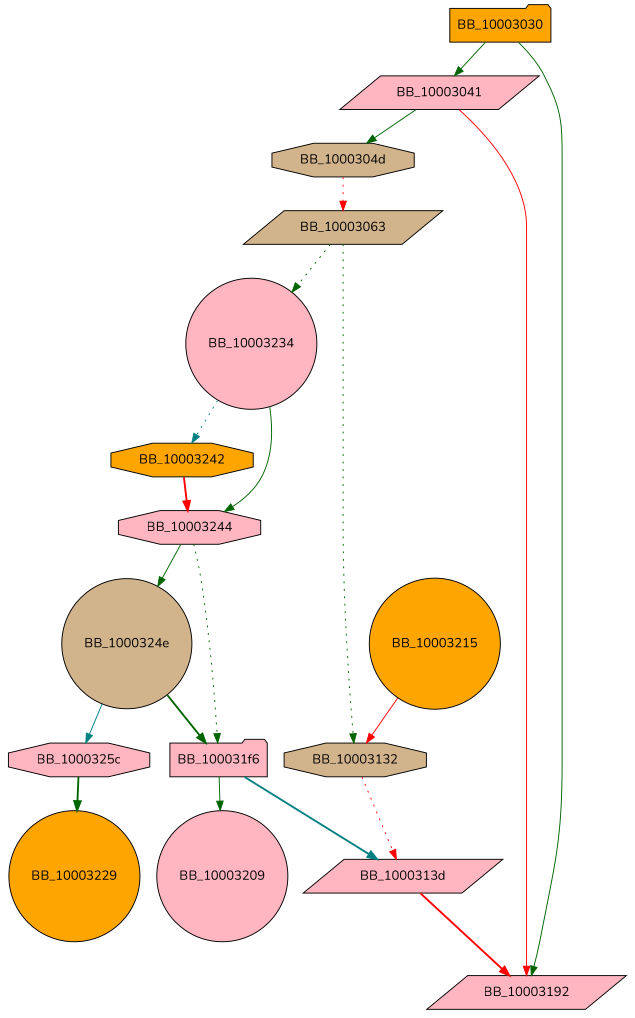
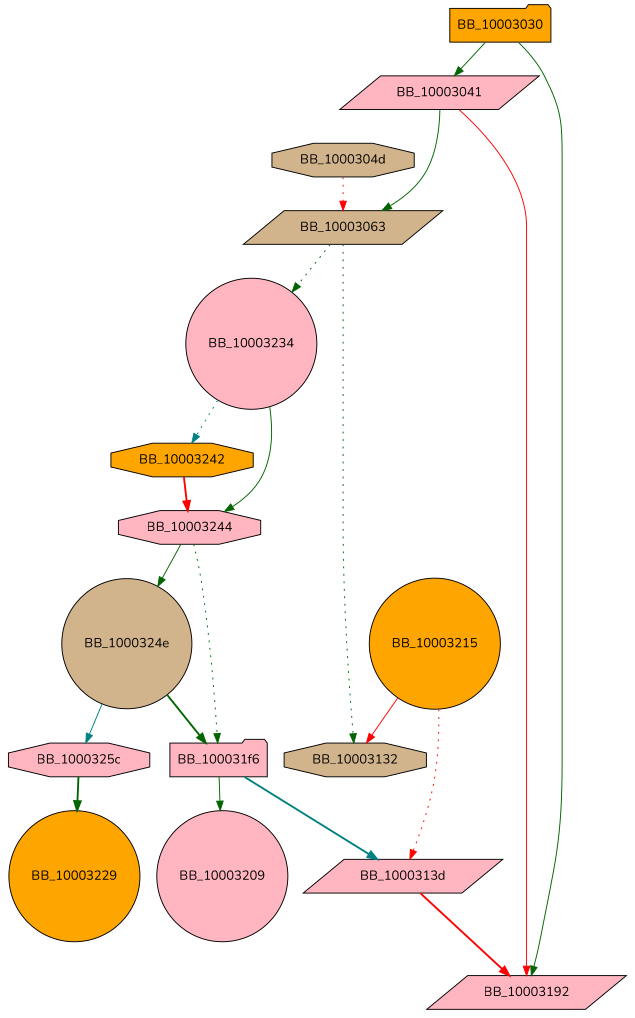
edge "BB_10003041" -> "BB_1000304d": now "BB_10003041" -> "BB_10003063"
edge "BB_10003132" -> "BB_1000313d": now "BB_10003215" -> "BB_1000313d"
